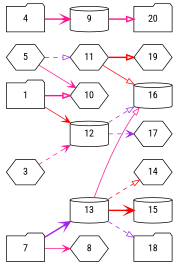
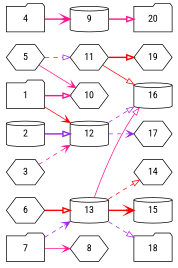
node "2": added
node "6": added
edge "7" -> "13": style bold -> dashed
